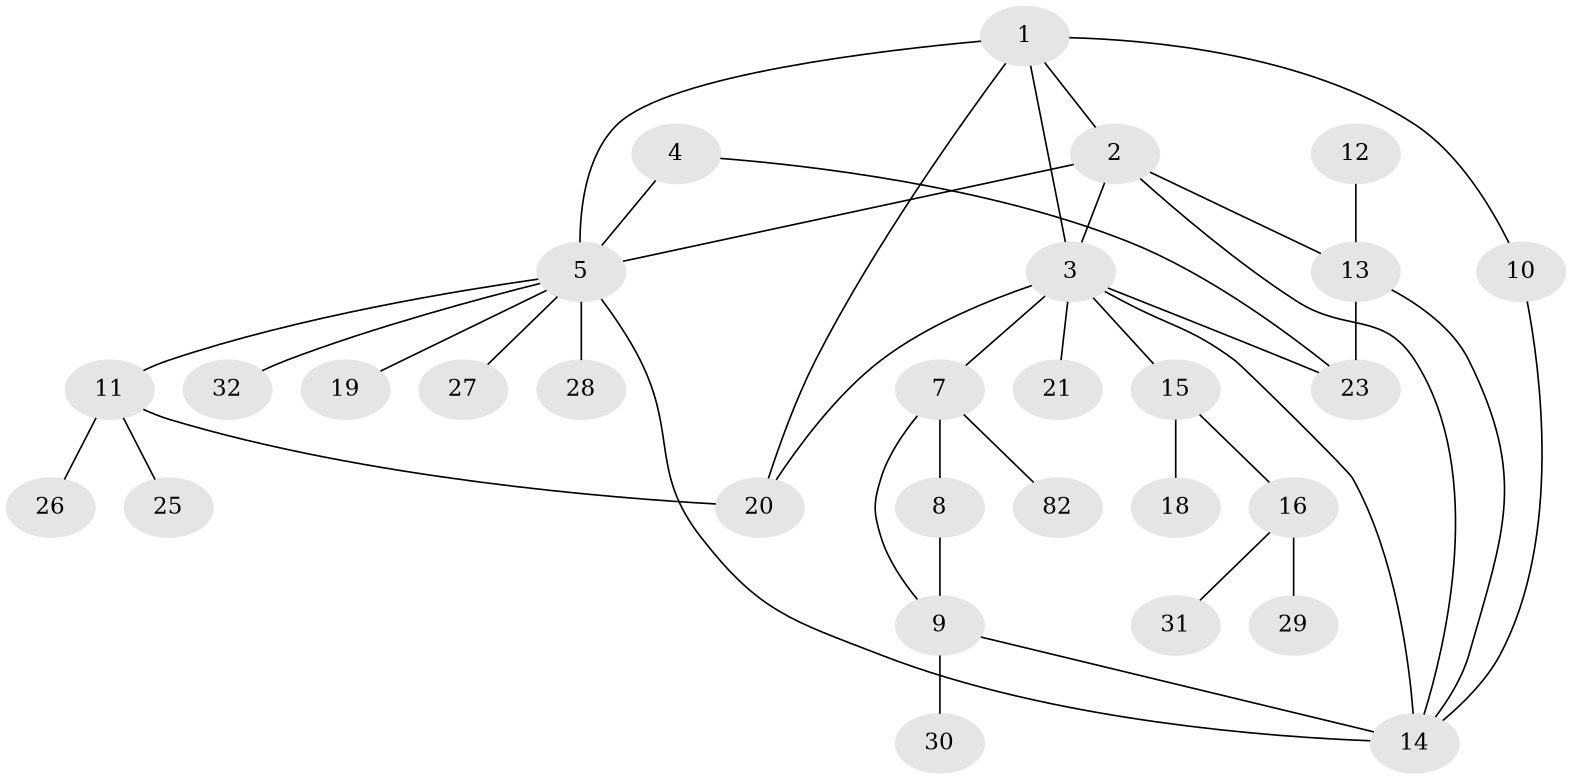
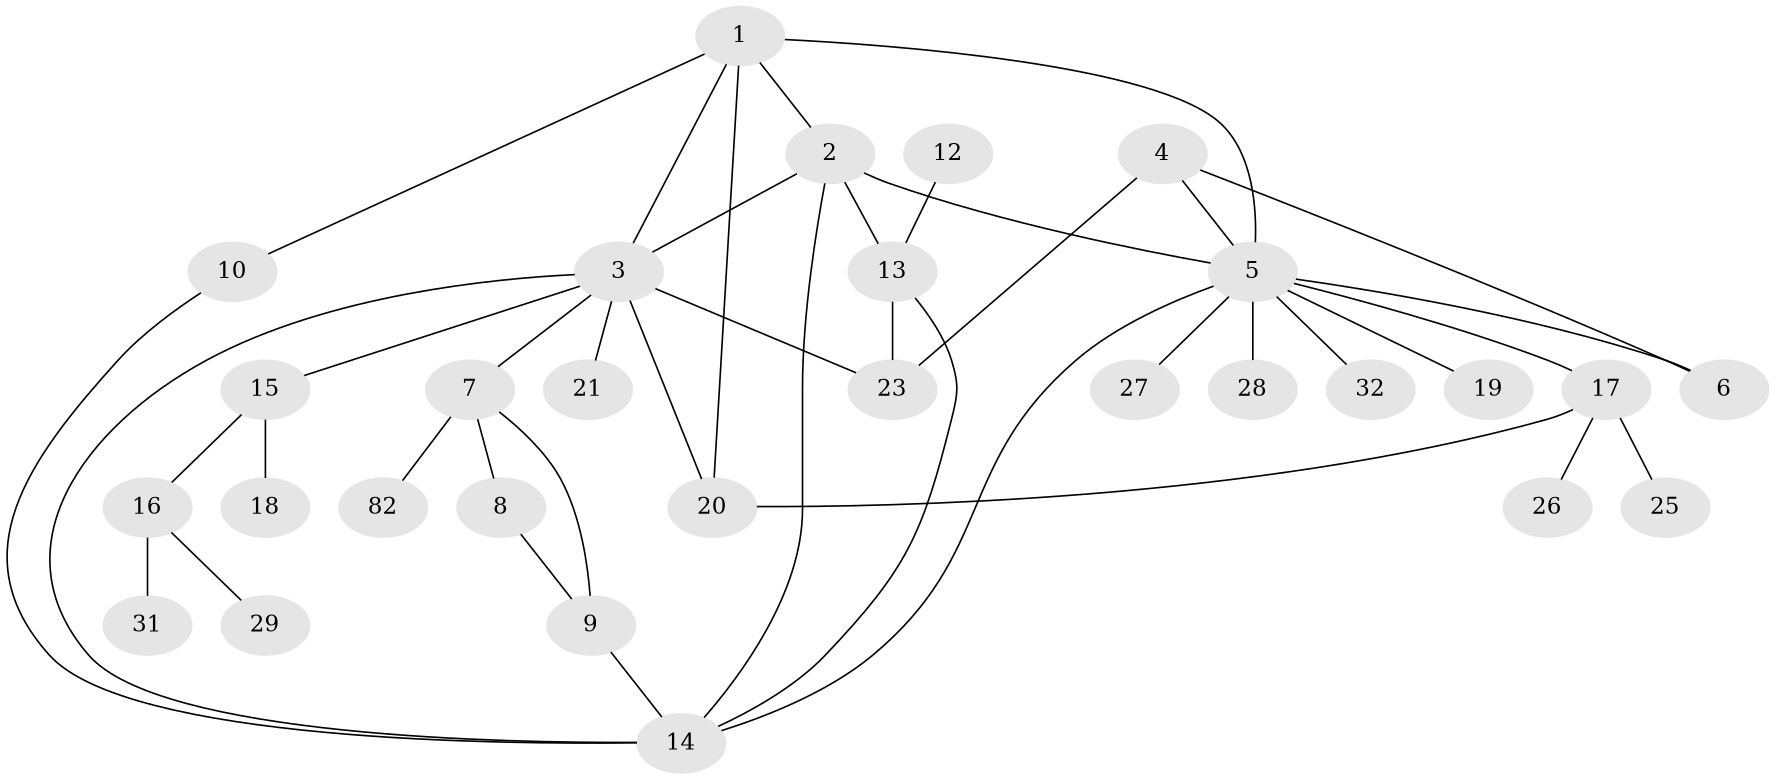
node "11": label "11" -> "17"
node "6": added
node "30": removed
